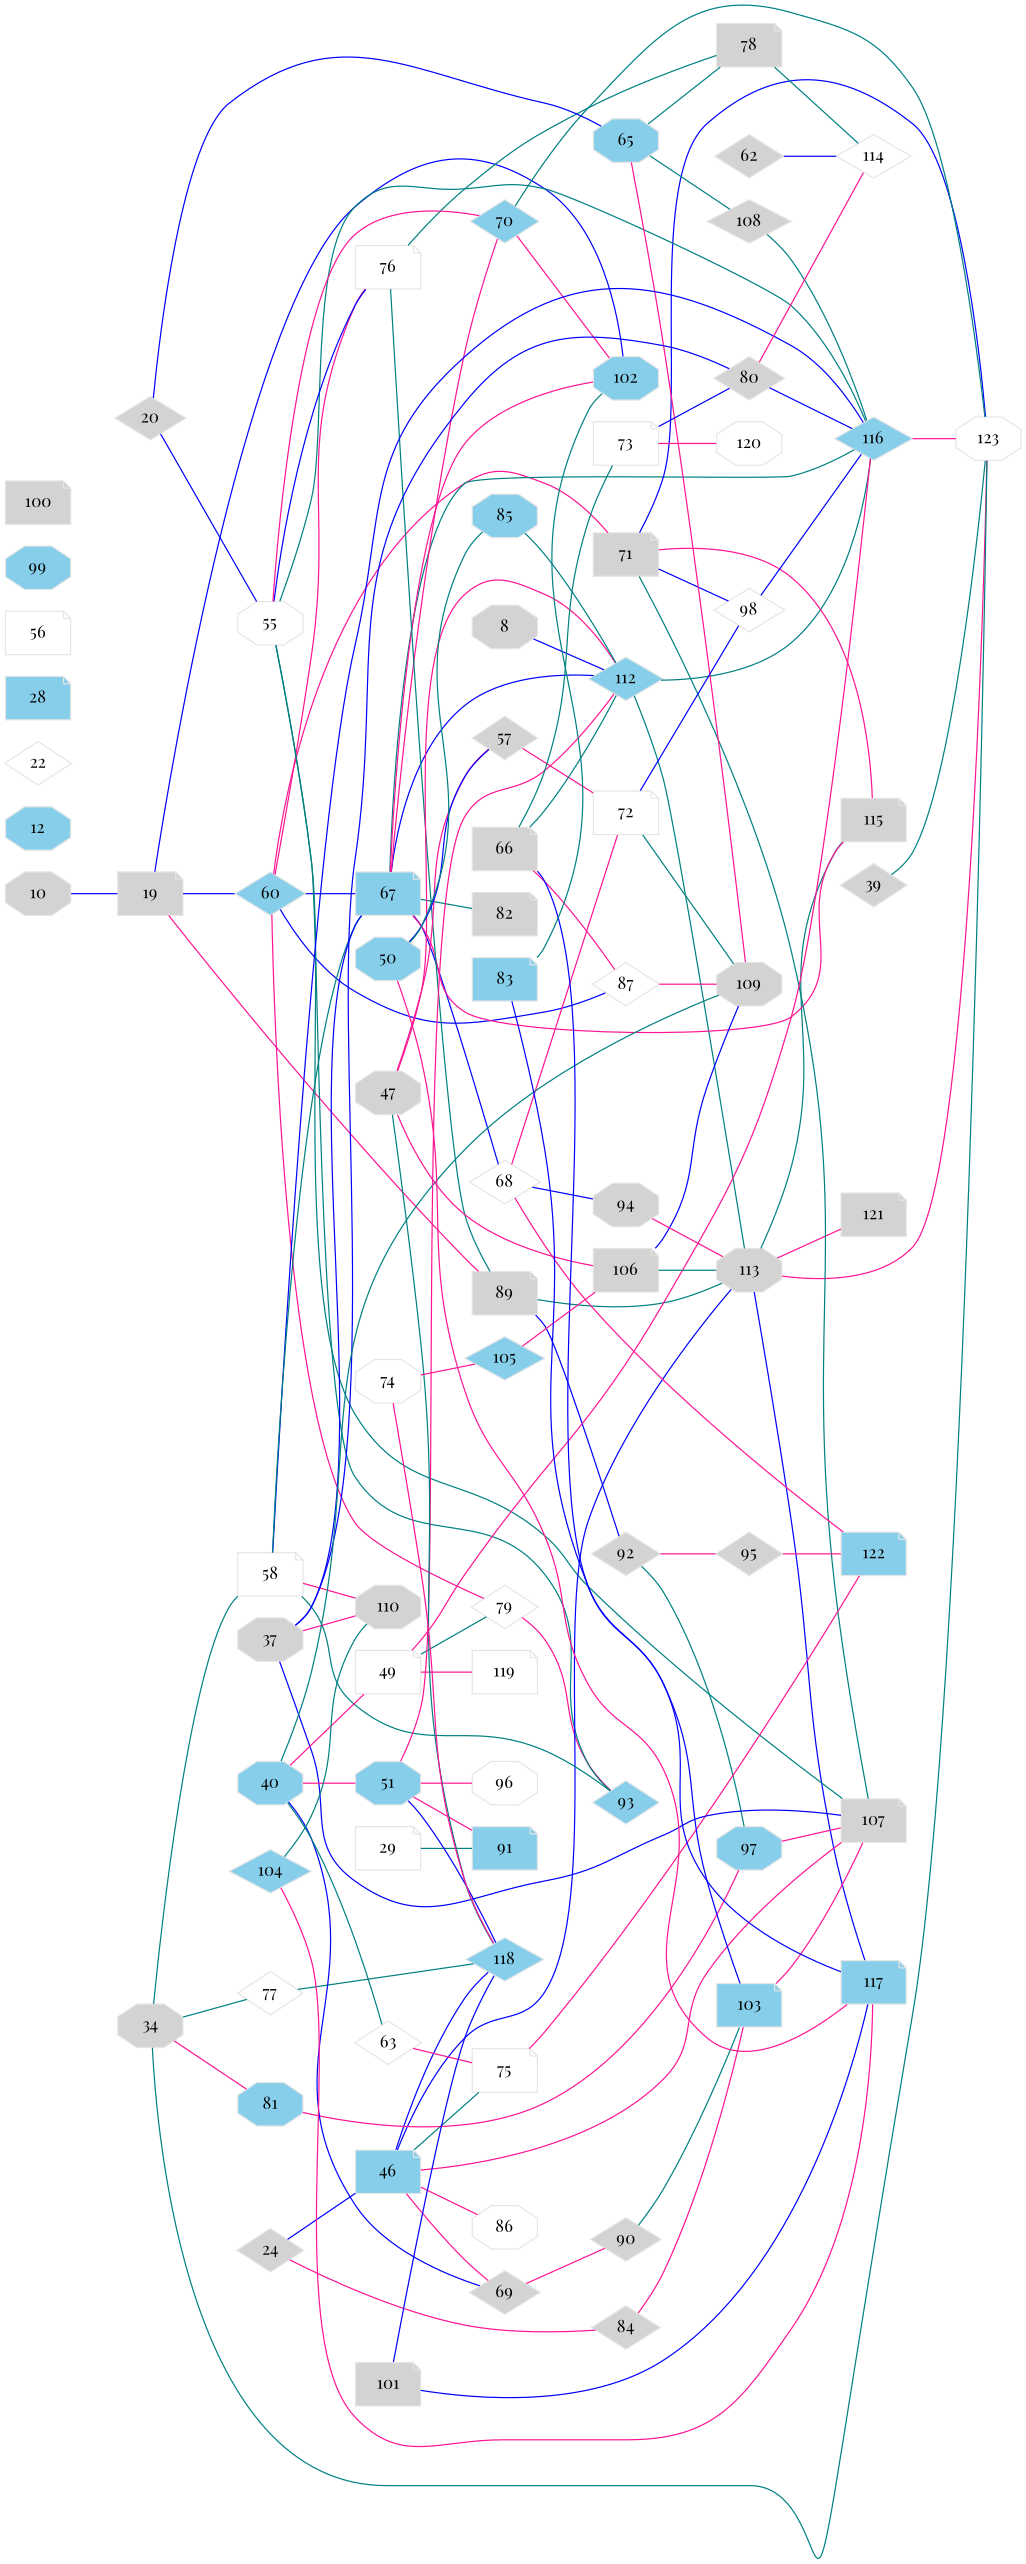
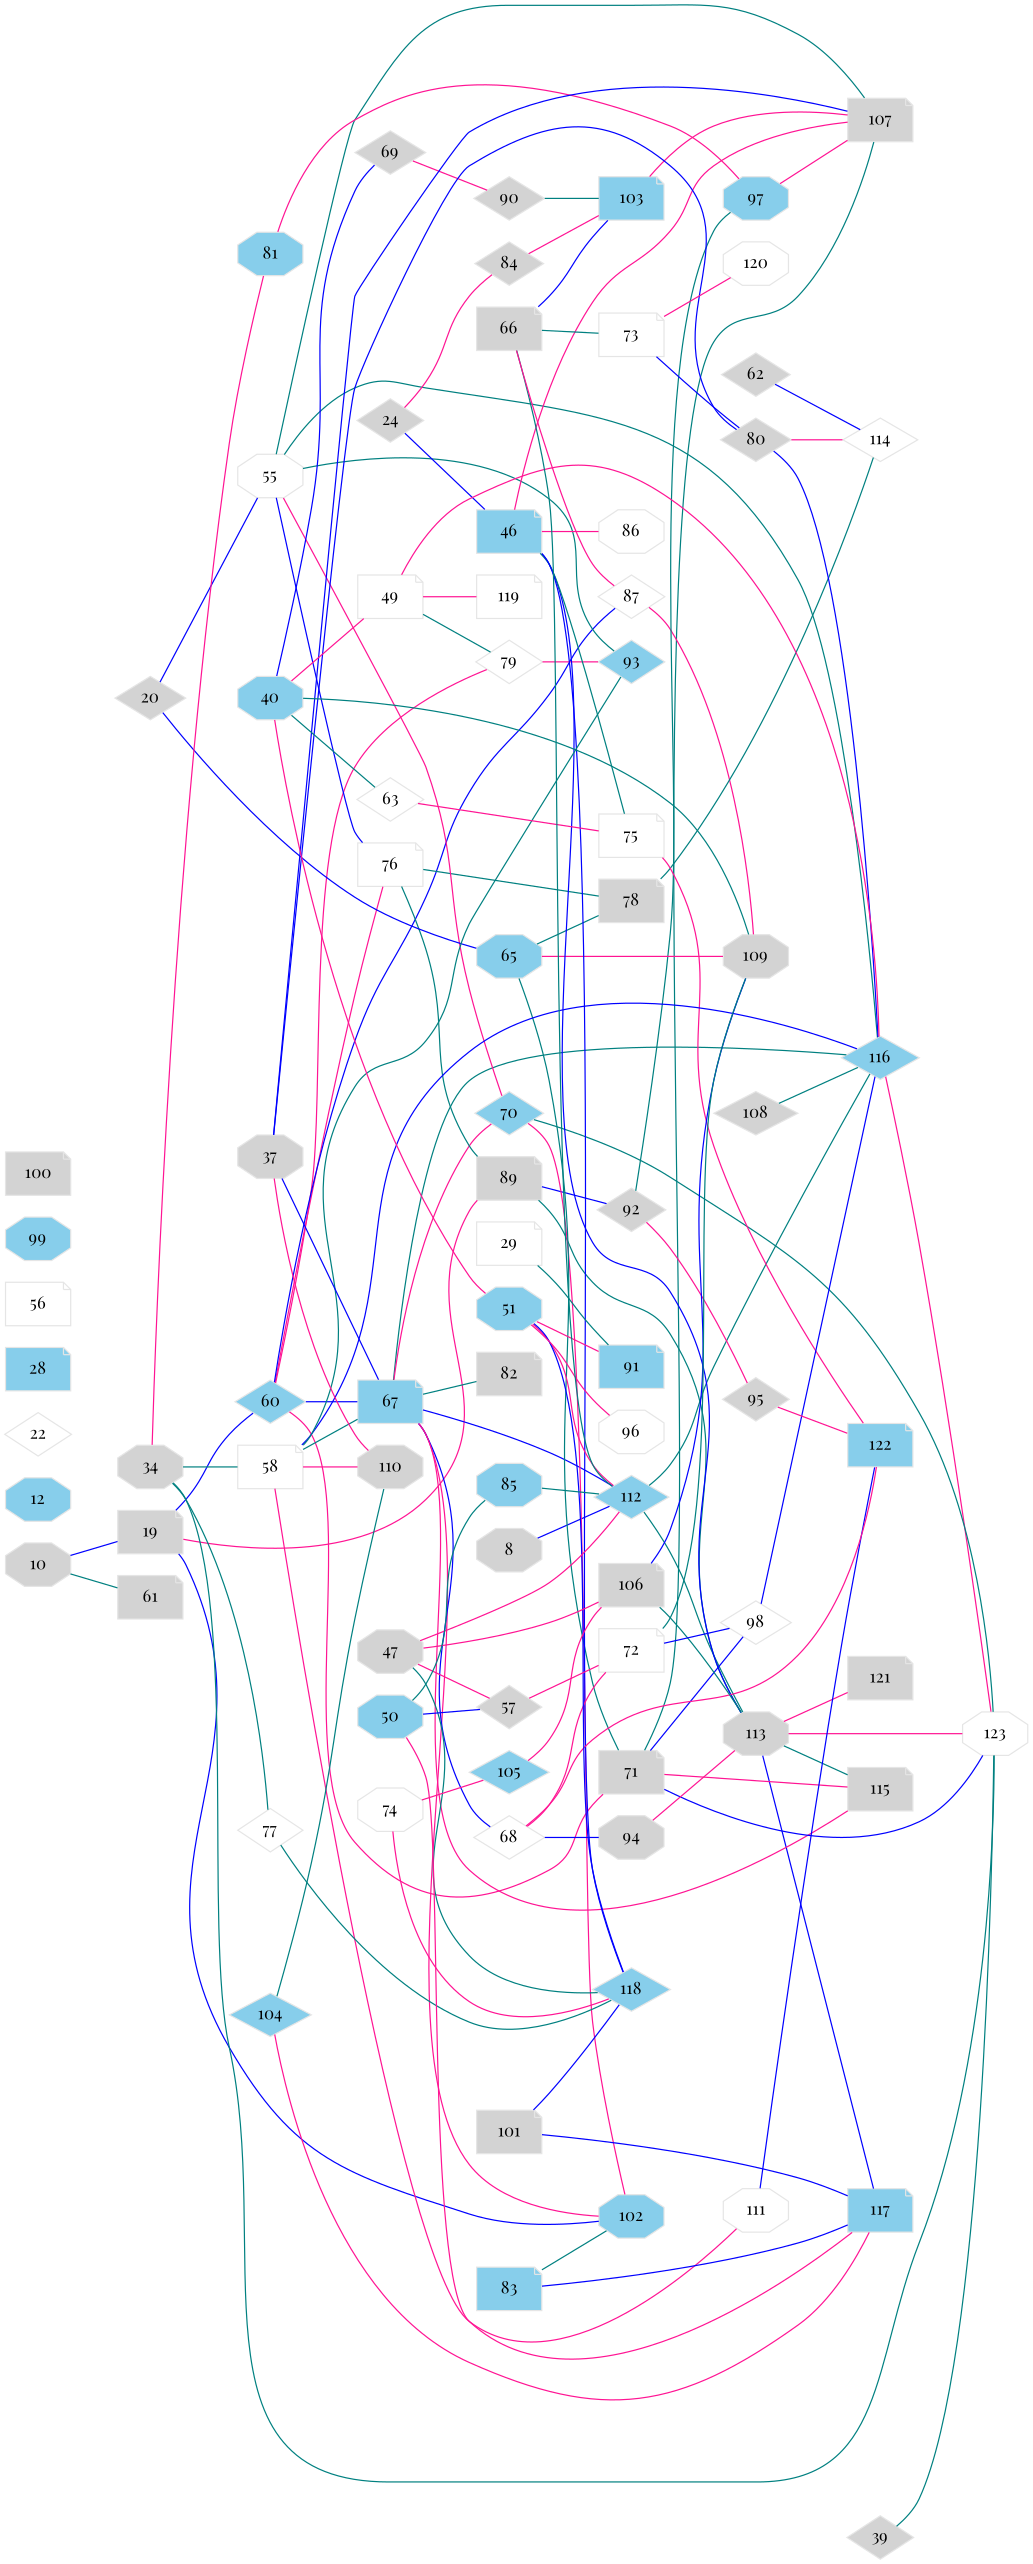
edge "65" -- "108": now "65" -- "71"
node "61": added
node "111": added
edge "46" -- "69": removed
